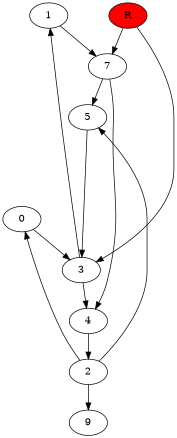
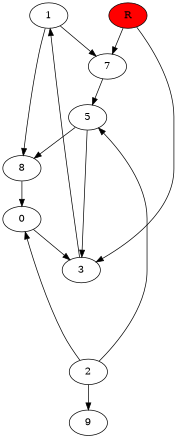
node "8": added
node "4": removed
